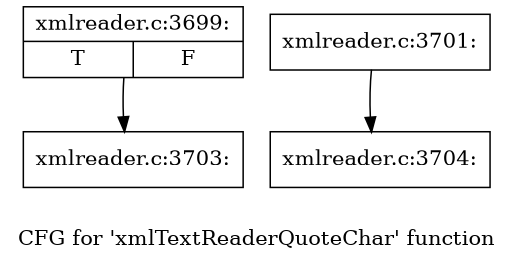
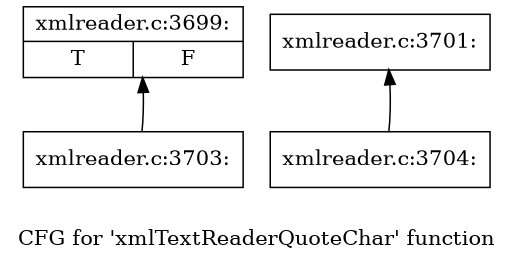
edge "xmlreader.c:3701:" -> "xmlreader.c:3704:": reversed
edge "xmlreader.c:3699:" -> "xmlreader.c:3703:": reversed
